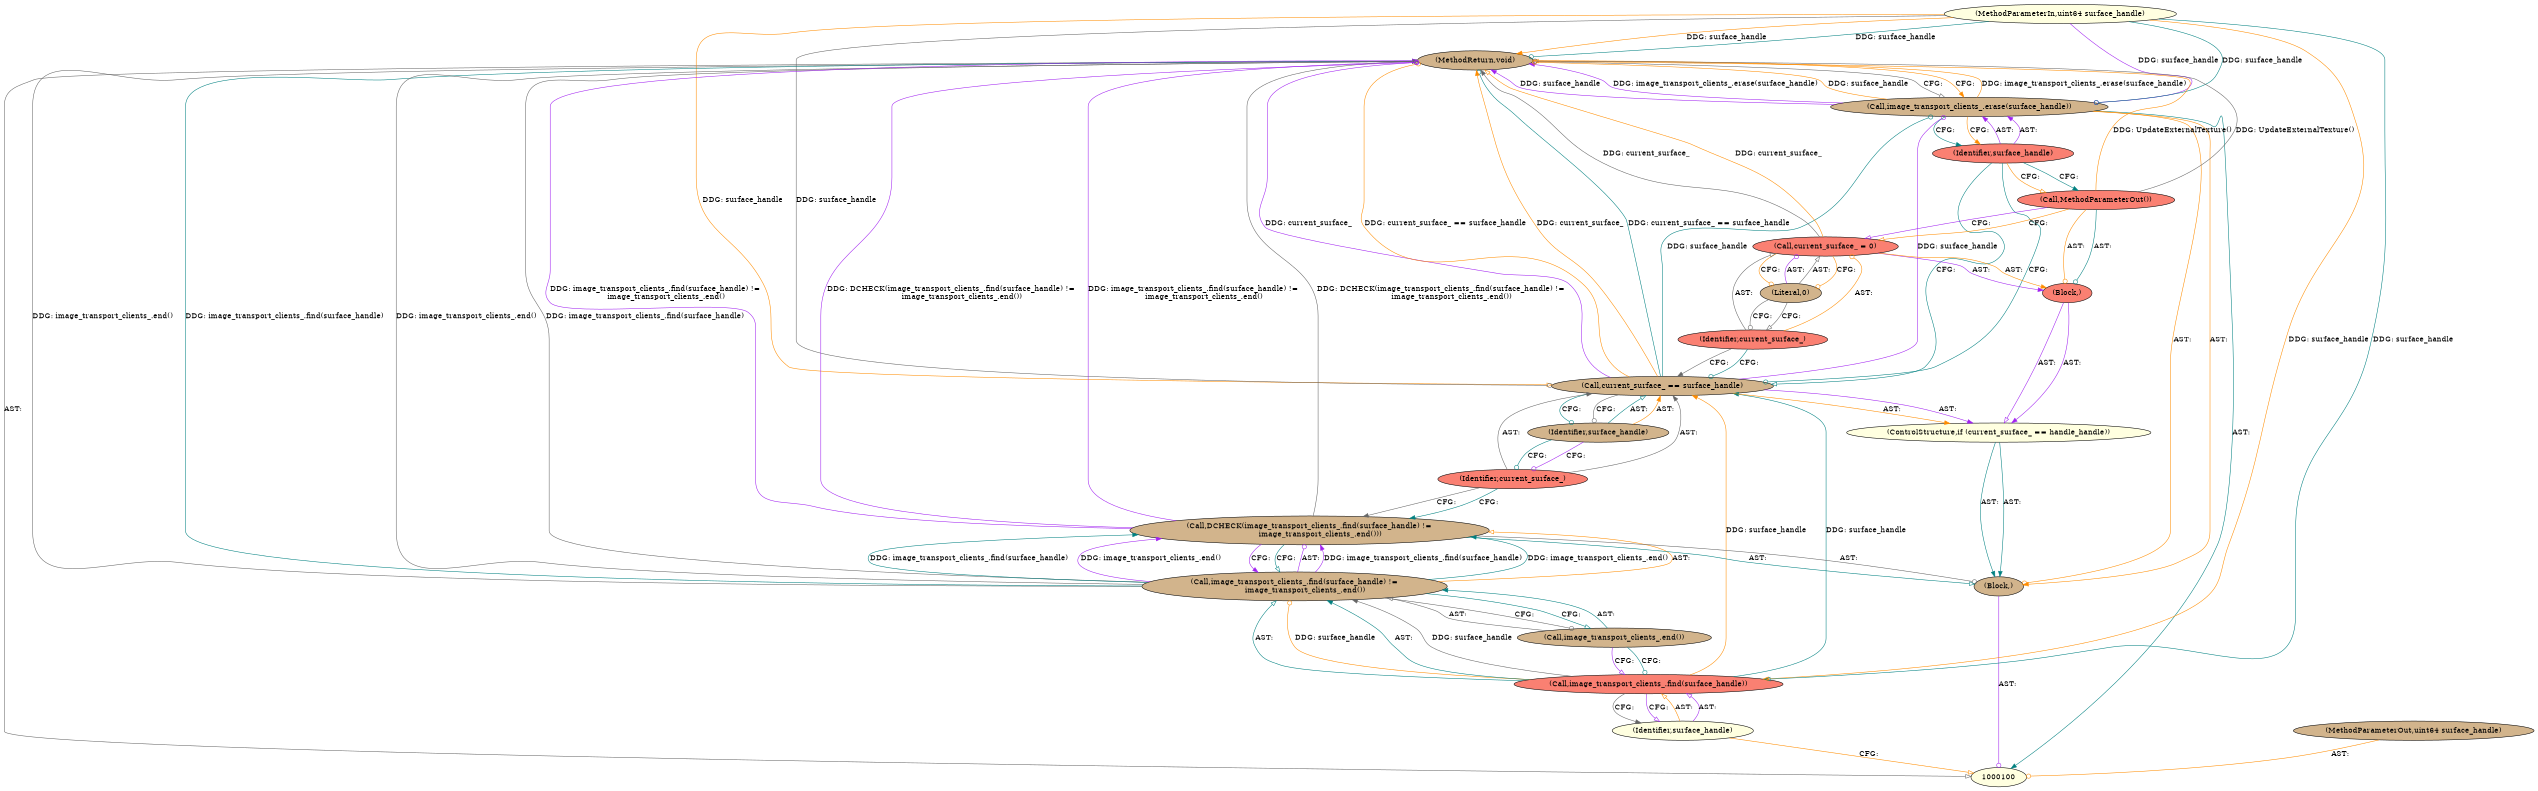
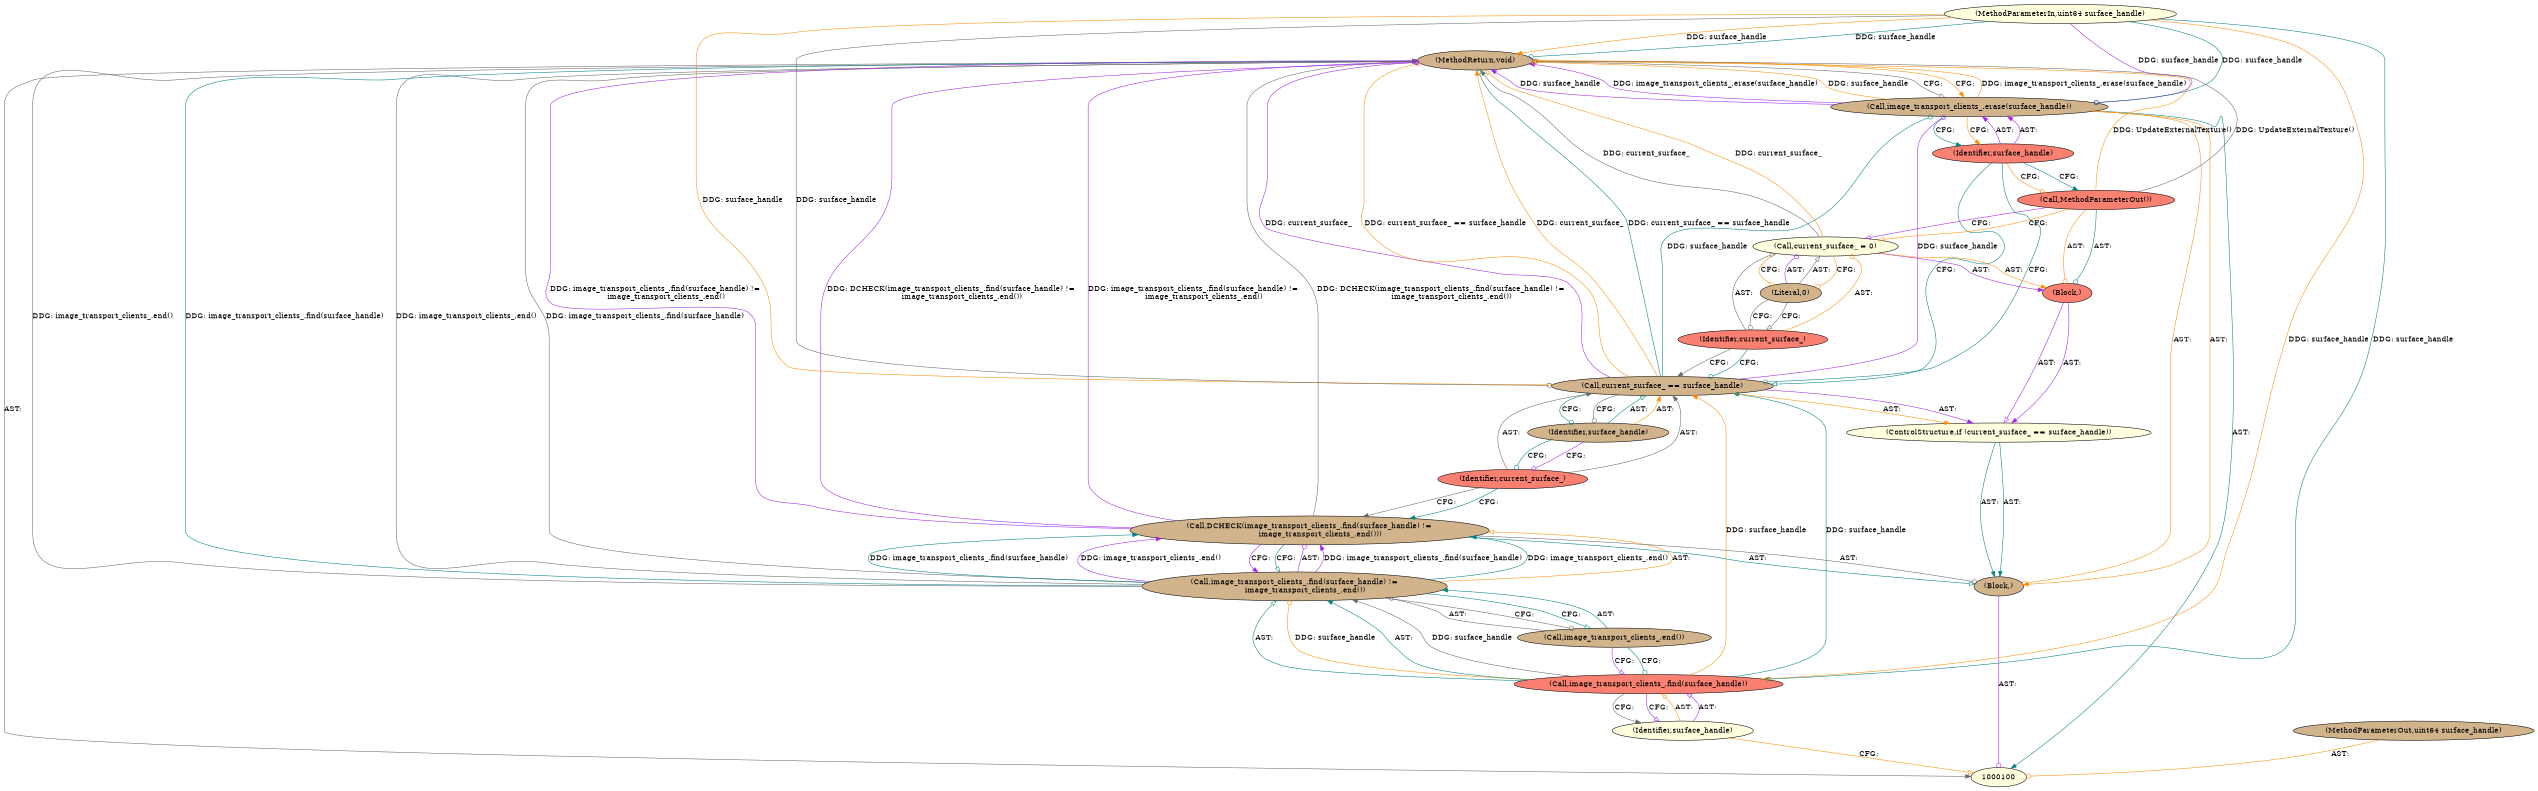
node "(Call,current_surface_ = 0)": fillcolor salmon -> lightyellow
node "(ControlStructure,if (current_surface_ == handle_handle))": label "(ControlStructure,if (current_surface_ == handle_handle))" -> "(ControlStructure,if (current_surface_ == surface_handle))"
edge "(MethodReturn,void)" -> "1000100": arrowhead onormal -> normal
